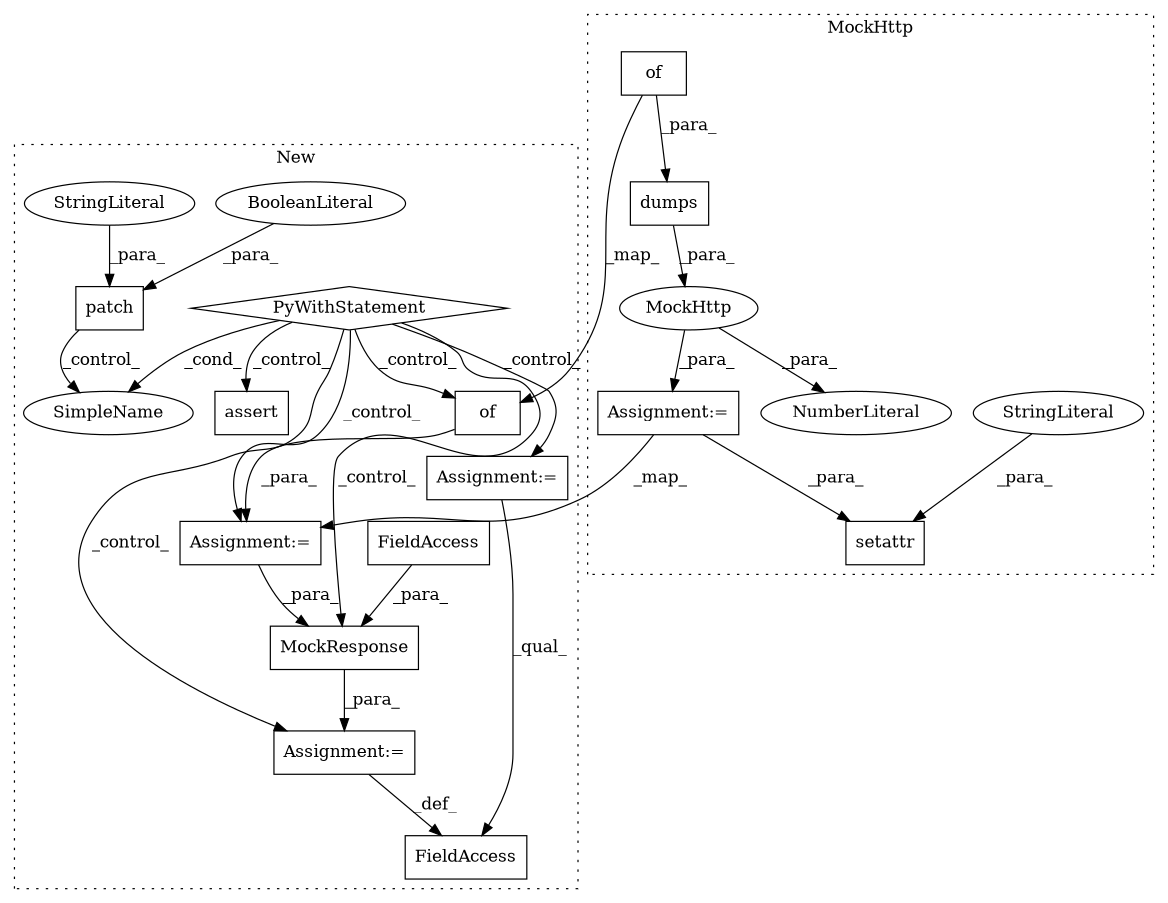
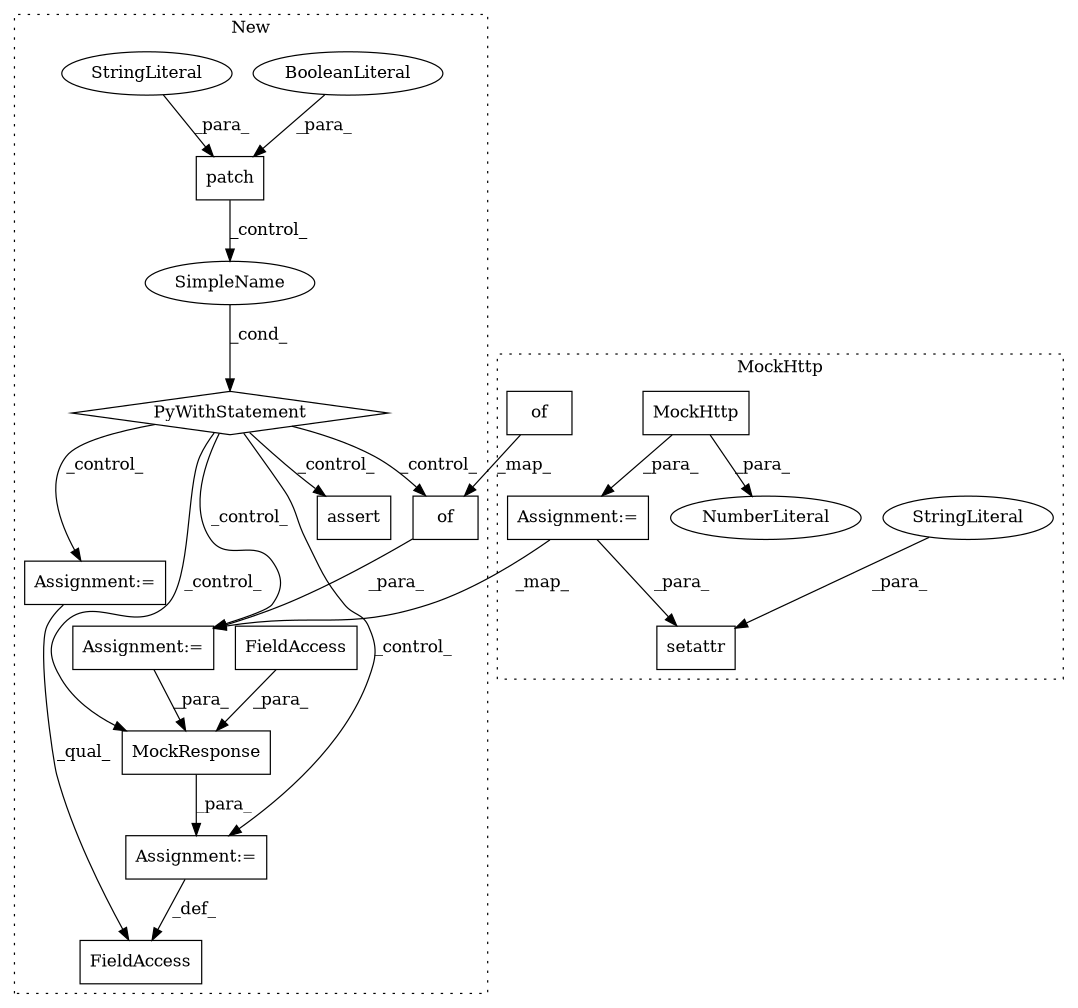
node "dumps": removed
node "MockHttp": shape ellipse -> box
edge "PyWithStatement" -> "SimpleName": reversed
